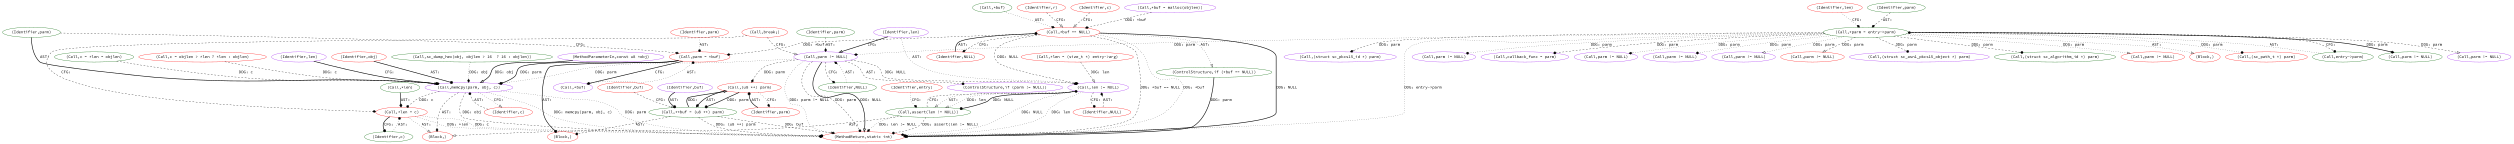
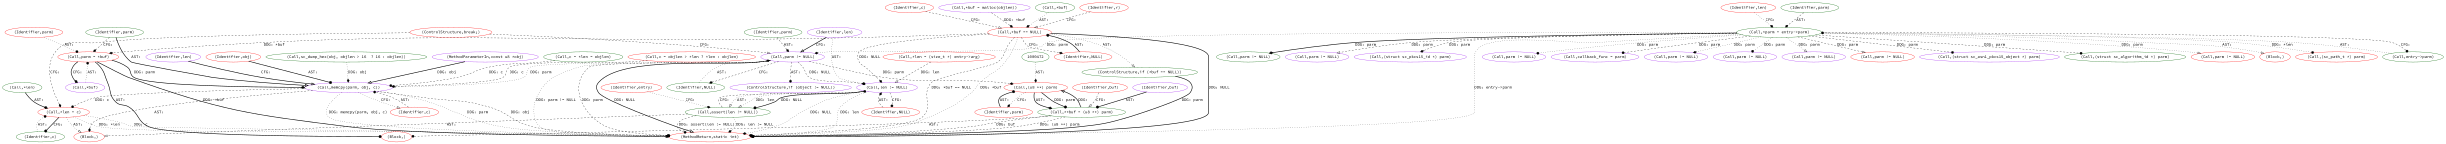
node "(Call,break;)": label "(Call,break;)" -> "(ControlStructure,break;)"
edge "(Call,*parm = entry->parm)" -> "(Call,(sc_path_t *) parm)": label "DDG: parm" -> "DDG: *len"
node "1000472": added
node "(ControlStructure,if (parm != NULL))": label "(ControlStructure,if (parm != NULL))" -> "(ControlStructure,if (object != NULL))"
edge "(Call,parm = *buf)" -> "(MethodReturn,static int)": added, label "DDG: *buf"
